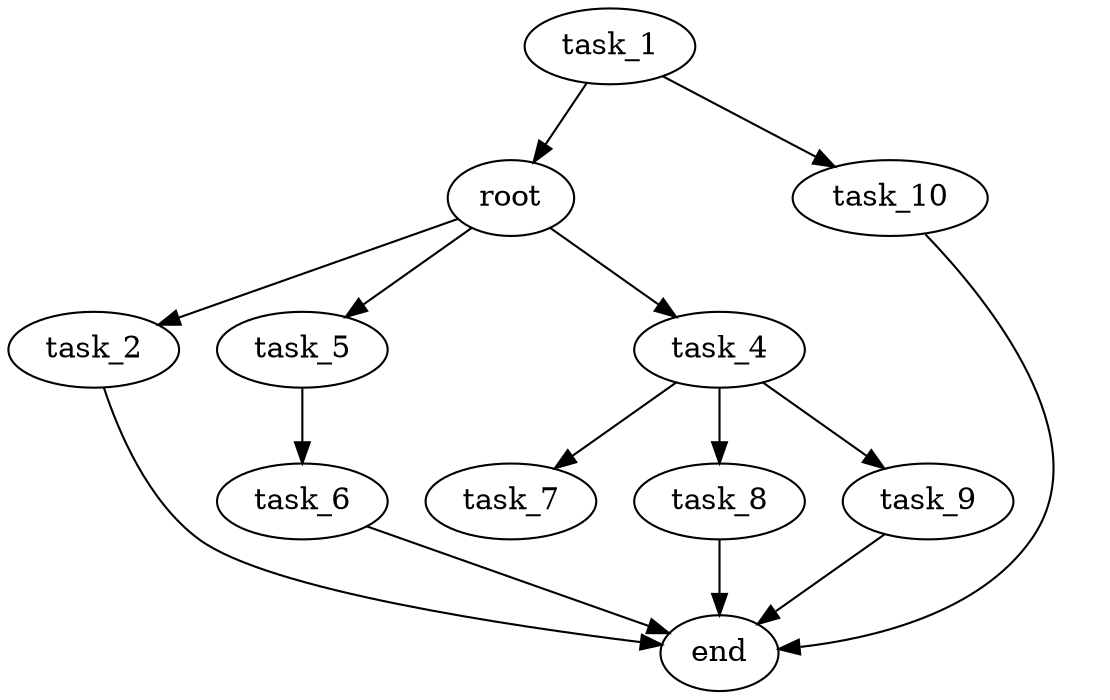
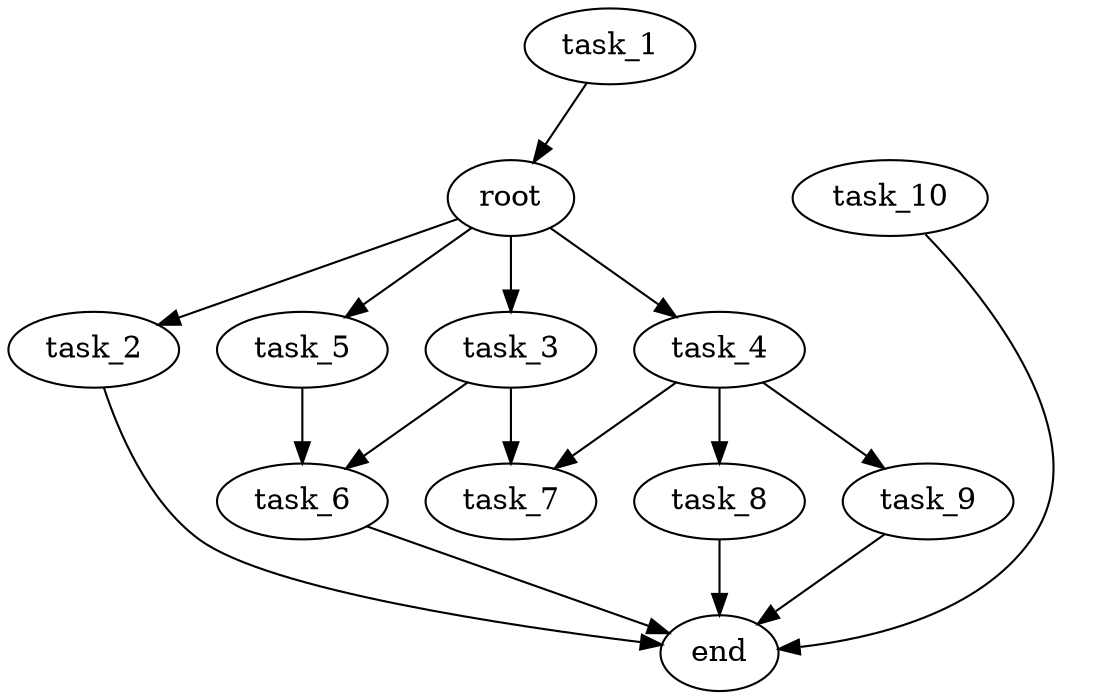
edge "task_1" -> "task_10": removed
node "task_3": added
